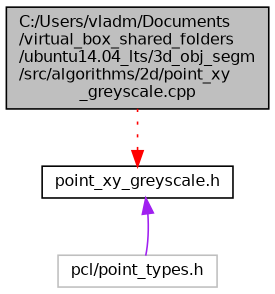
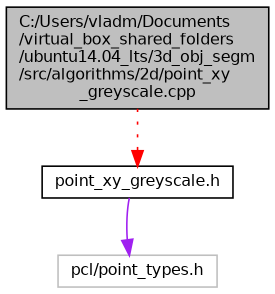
edge "pcl/point_types.h" -> "point_xy_greyscale.h": reversed
